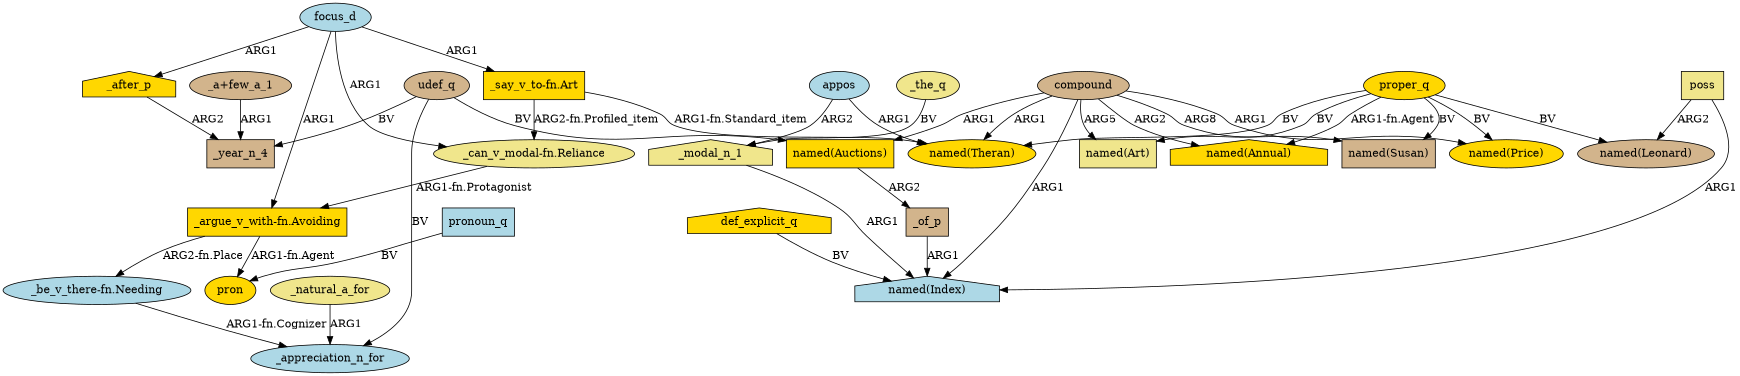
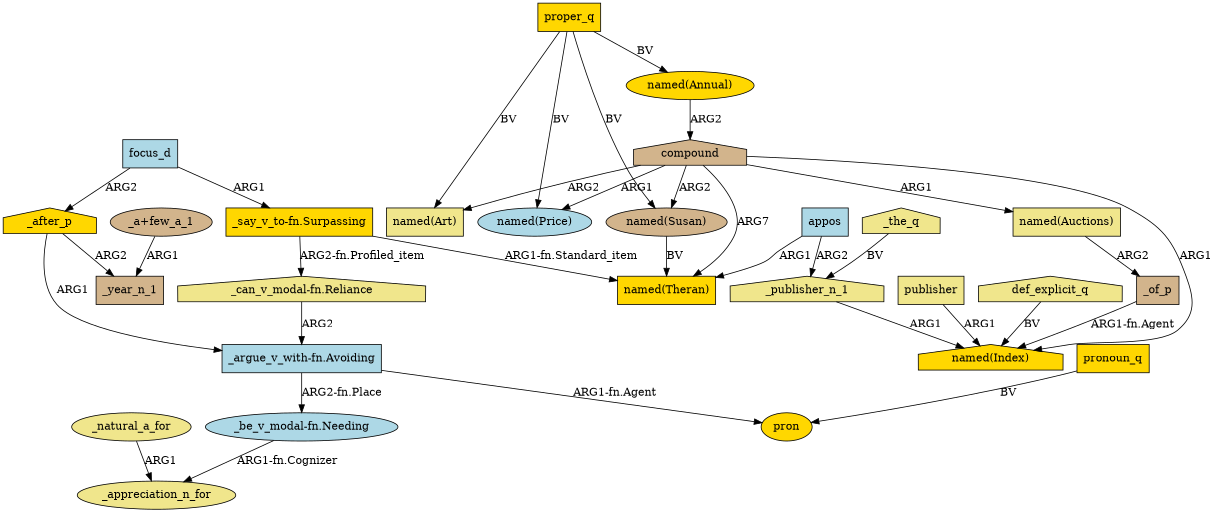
node "focus_d": shape ellipse -> box
edge "focus_d" -> "_after_p": label "ARG1" -> "ARG2"
node "udef_q": removed
node "_say_v_to-fn.Art": label "_say_v_to-fn.Art" -> "_say_v_to-fn.Surpassing"
node "appos": shape ellipse -> box
node "_the_q": shape ellipse -> house
node "compound": shape ellipse -> house
node "proper_q": shape ellipse -> box
node "poss": label "poss" -> "publisher"
edge "focus_d" -> "_can_v_modal-fn.Reliance": removed, label "ARG1"
edge "focus_d" -> "_argue_v_with-fn.Avoiding": now "_after_p" -> "_argue_v_with-fn.Avoiding"
edge "compound" -> "named(Theran)": label "ARG1" -> "ARG7"
edge "compound" -> "named(Art)": label "ARG5" -> "ARG2"
edge "compound" -> "named(Susan)": label "ARG8" -> "ARG2"
edge "proper_q" -> "named(Annual)": label "ARG1-fn.Agent" -> "BV"
edge "proper_q" -> "named(Theran)": now "named(Susan)" -> "named(Theran)"
edge "compound" -> "named(Annual)": reversed
node "_year_n_4": label "_year_n_4" -> "_year_n_1"
node "_can_v_modal-fn.Reliance": shape ellipse -> house
node "_modal_n_1": label "_modal_n_1" -> "_publisher_n_1"
node "named(Auctions)": fillcolor gold -> khaki
node "named(Theran)": shape ellipse -> box
node "named(Annual)": shape house -> ellipse
node "named(Susan)": shape box -> ellipse
node "named(Price)": fillcolor gold -> lightblue
node "named(Leonard)": removed
edge "_can_v_modal-fn.Reliance" -> "_argue_v_with-fn.Avoiding": label "ARG1-fn.Protagonist" -> "ARG2"
node "_argue_v_with-fn.Avoiding": fillcolor gold -> lightblue
node "pronoun_q": fillcolor lightblue -> gold
node "def_explicit_q": fillcolor gold -> khaki
edge "_of_p" -> "named(Index)": label "ARG1" -> "ARG1-fn.Agent"
node "_be_v_there-fn.Needing": label "_be_v_there-fn.Needing" -> "_be_v_modal-fn.Needing"
node "named(Index)": fillcolor lightblue -> gold
node "_appreciation_n_for": fillcolor lightblue -> khaki
